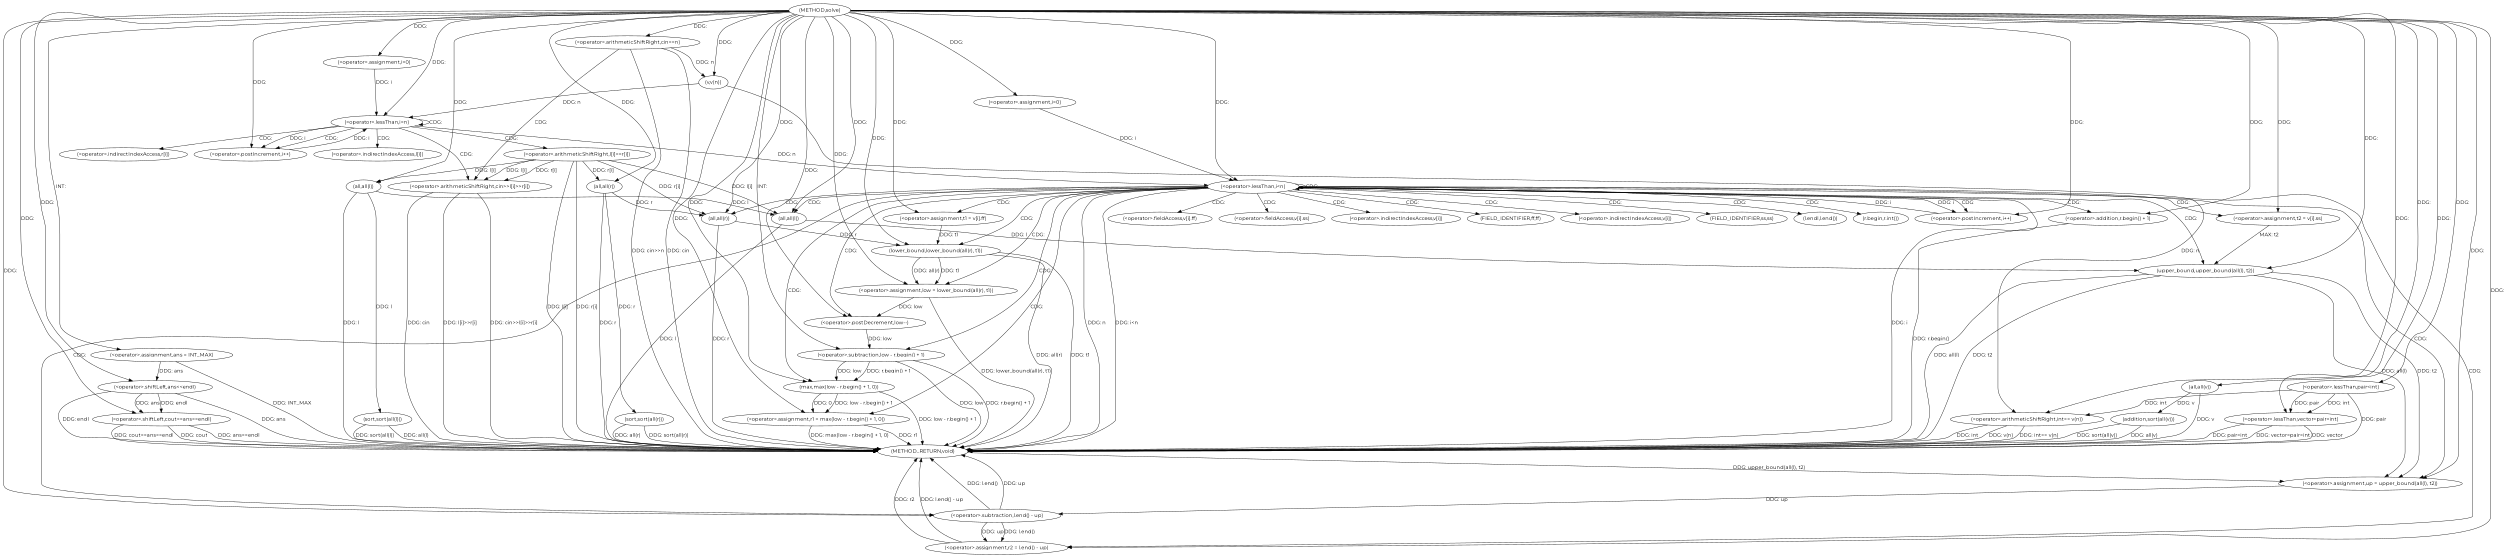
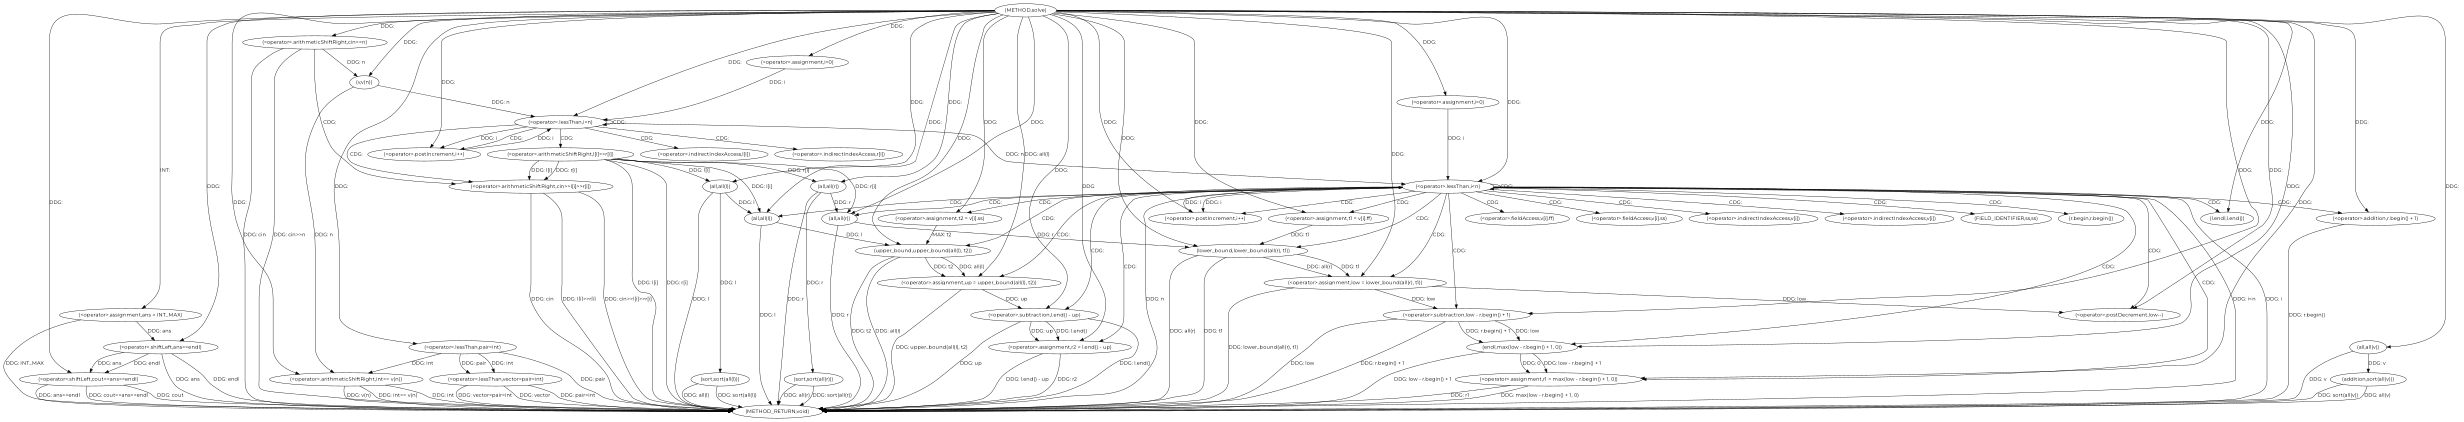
edge "(METHOD,solve)" -> "(<operator>.lessThan,vector<pair<int)": now "(METHOD,solve)" -> "(l.endl,l.end())"
edge "(METHOD,solve)" -> "(<operator>.subtraction,low - r.begin() + 1)": label "INT: " -> "DDG: "
node "(FIELD_IDENTIFIER,ff,ff)": removed
node "(r.begin,r.int())": label "(r.begin,r.int())" -> "(r.begin,r.begin())"
edge "(METHOD,solve)" -> "(<operator>.assignment,up = upper_bound(all(l), t2))": label "DDG: " -> "DDG: all(l)"
edge "(<operator>.postDecrement,low--)" -> "(<operator>.subtraction,low - r.begin() + 1)": now "(<operator>.assignment,low = lower_bound(all(r), t1))" -> "(<operator>.subtraction,low - r.begin() + 1)"
node "(max,max(low - r.begin() + 1, 0))": label "(max,max(low - r.begin() + 1, 0))" -> "(endl,max(low - r.begin() + 1, 0))"
edge "(METHOD_RETURN,void)" -> "(<operator>.assignment,up = upper_bound(all(l), t2))": reversed
